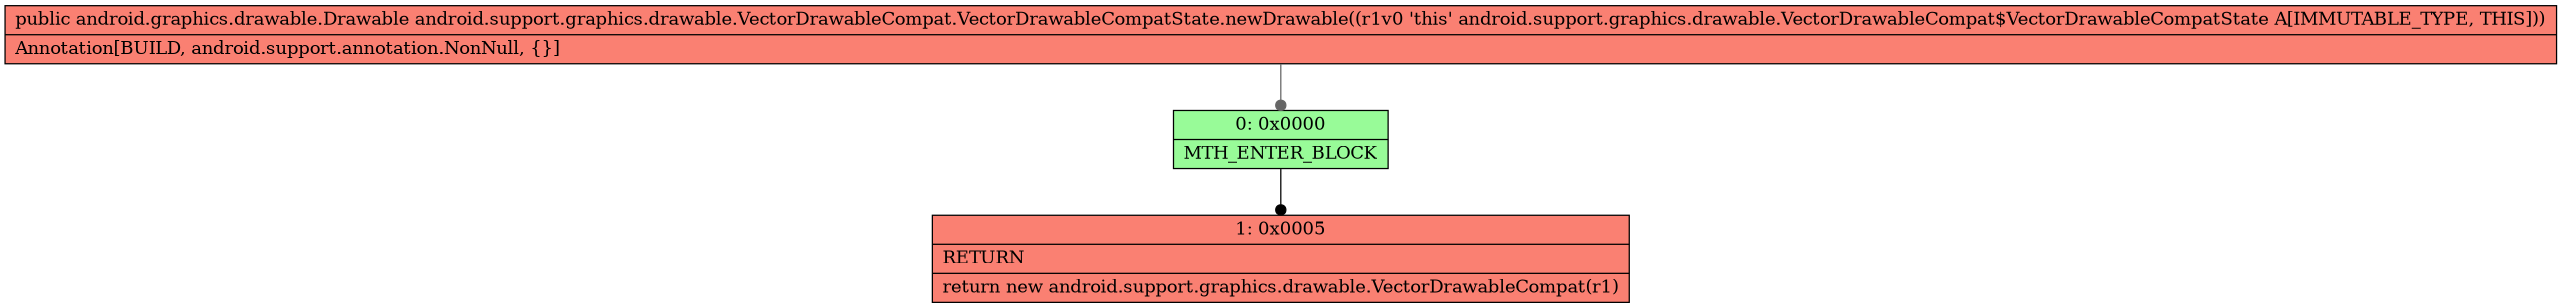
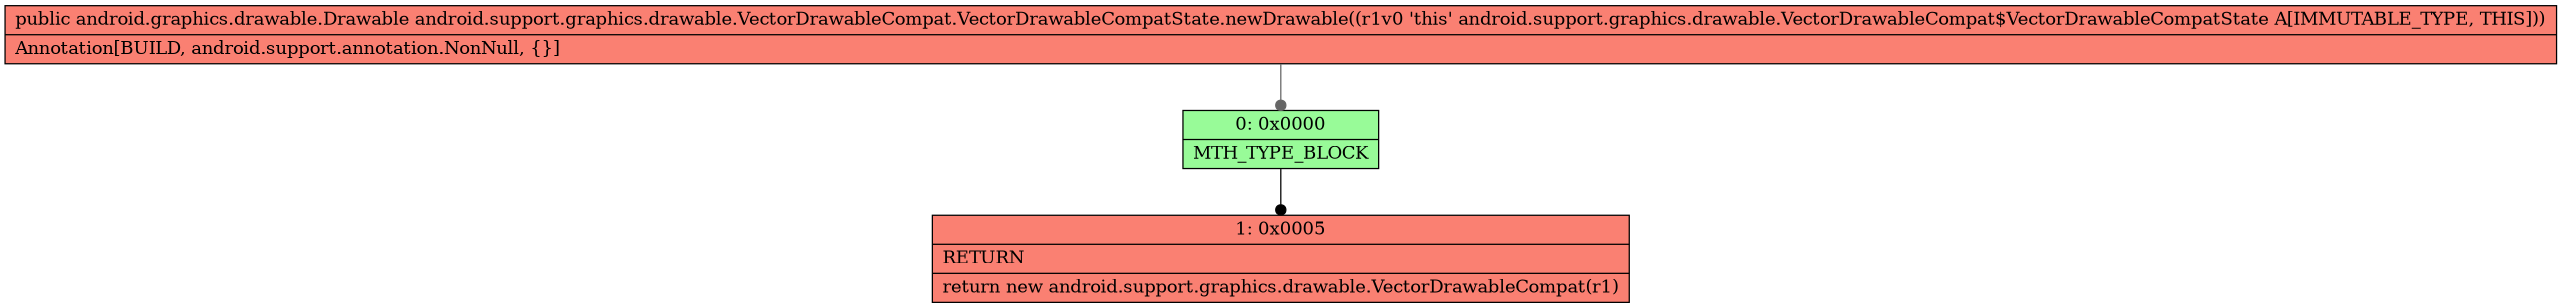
node "0: 0x0000": text "MTH_ENTER_BLOCK" -> "MTH_TYPE_BLOCK"
